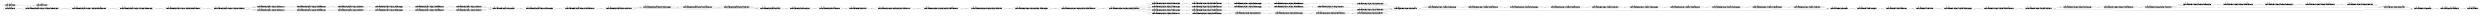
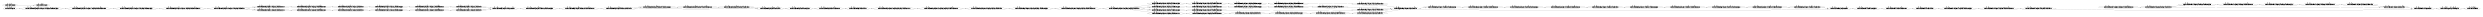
node "root_a_0/backbone_b_7/body_e_13/block_c_27/block_b/conv3x3_0": removed
